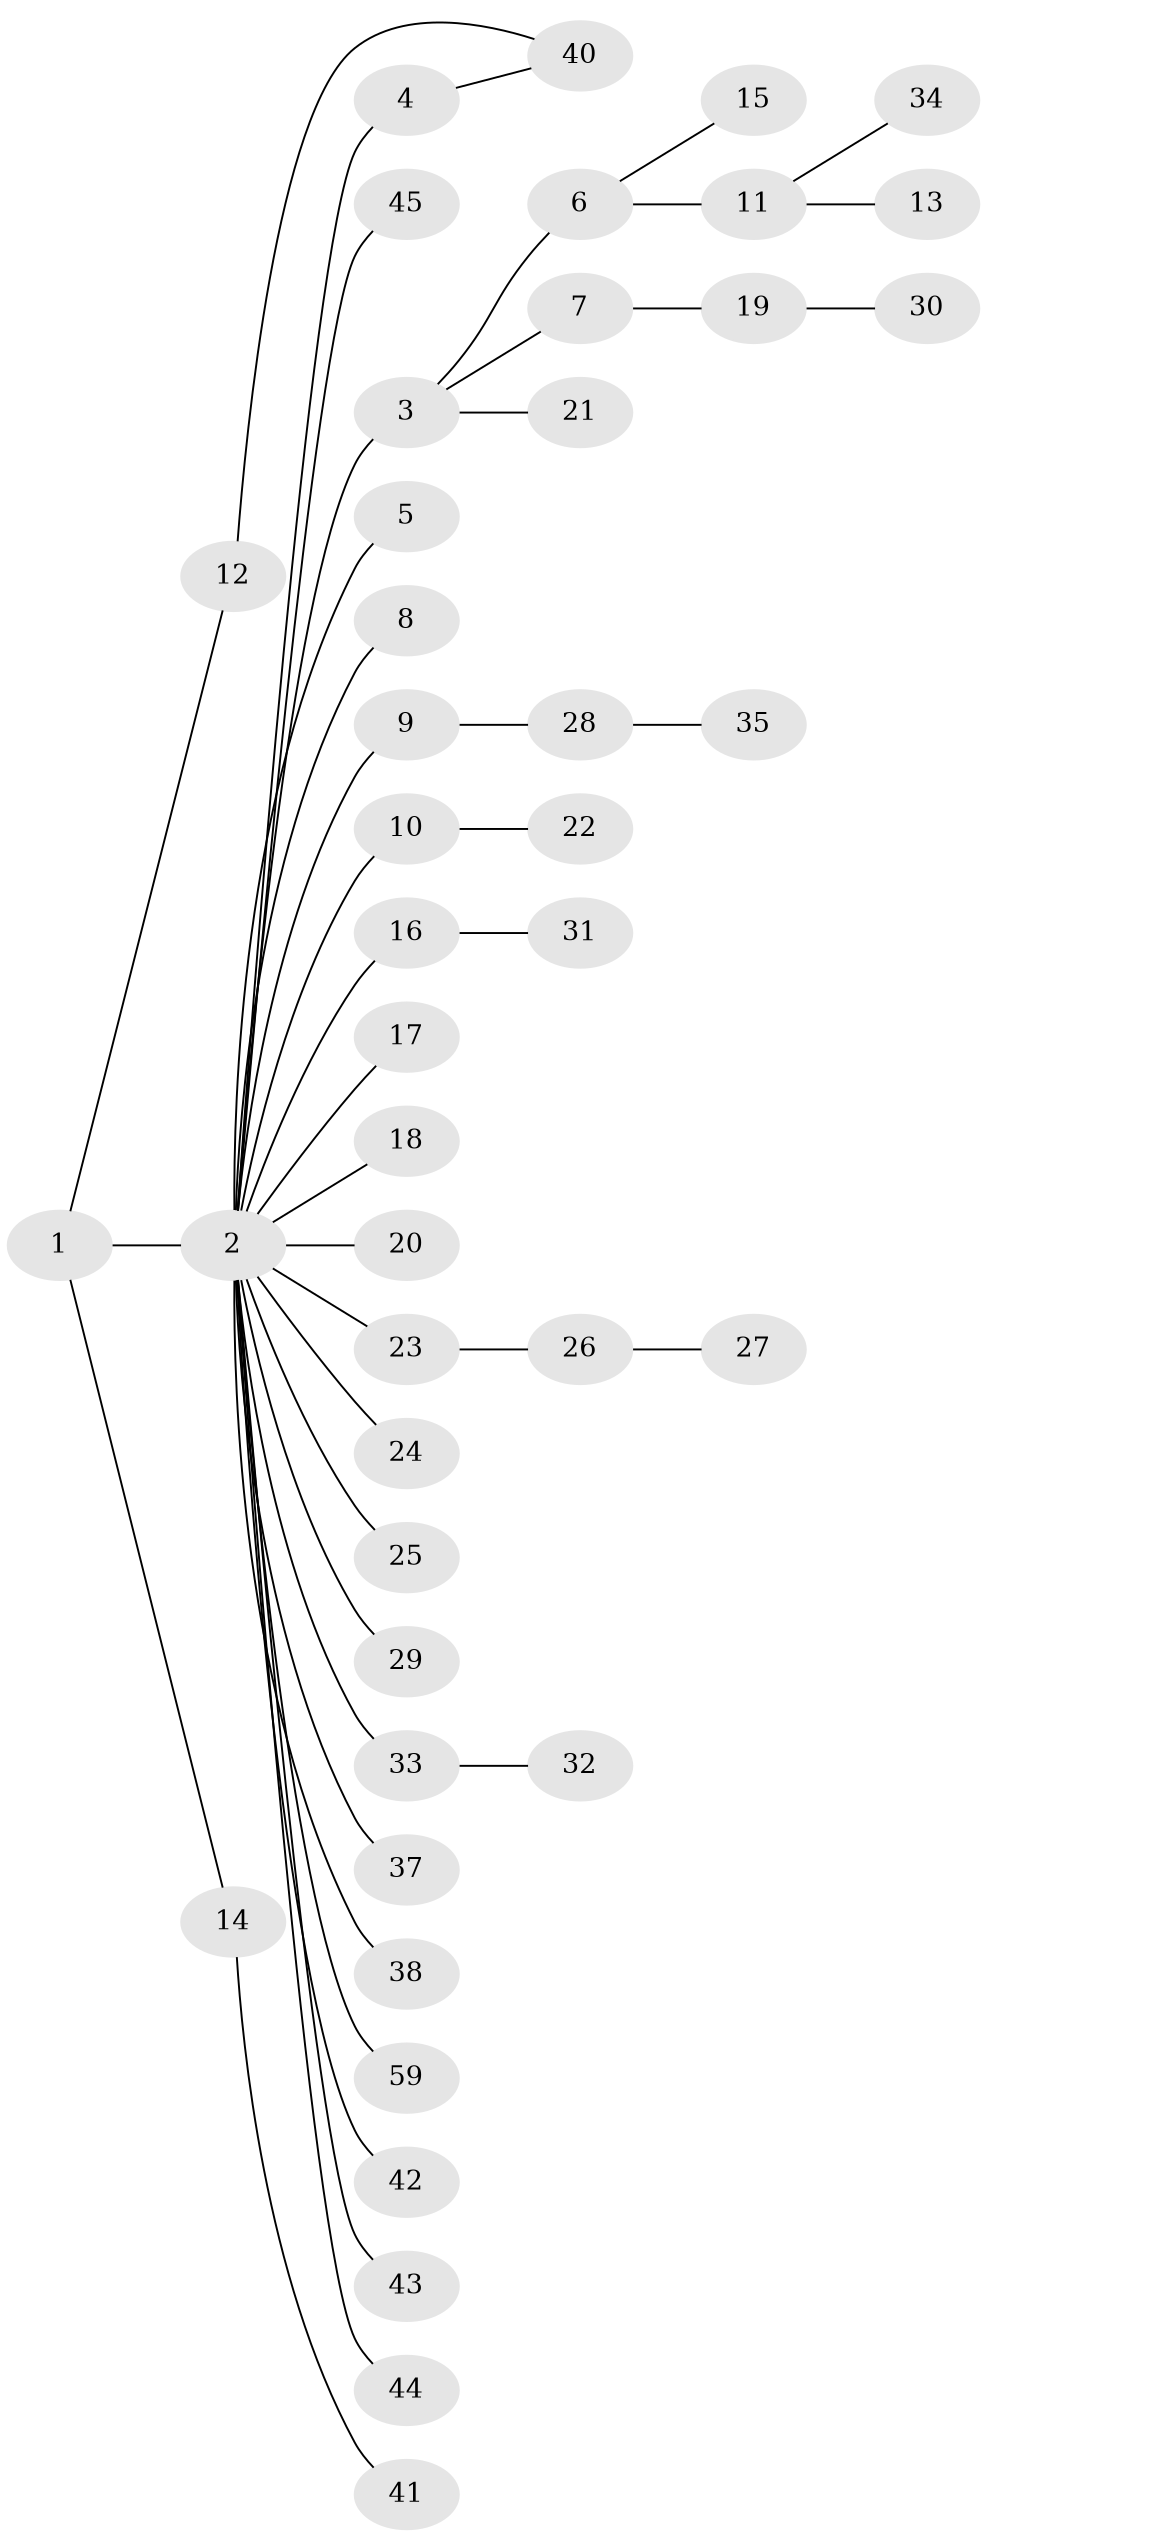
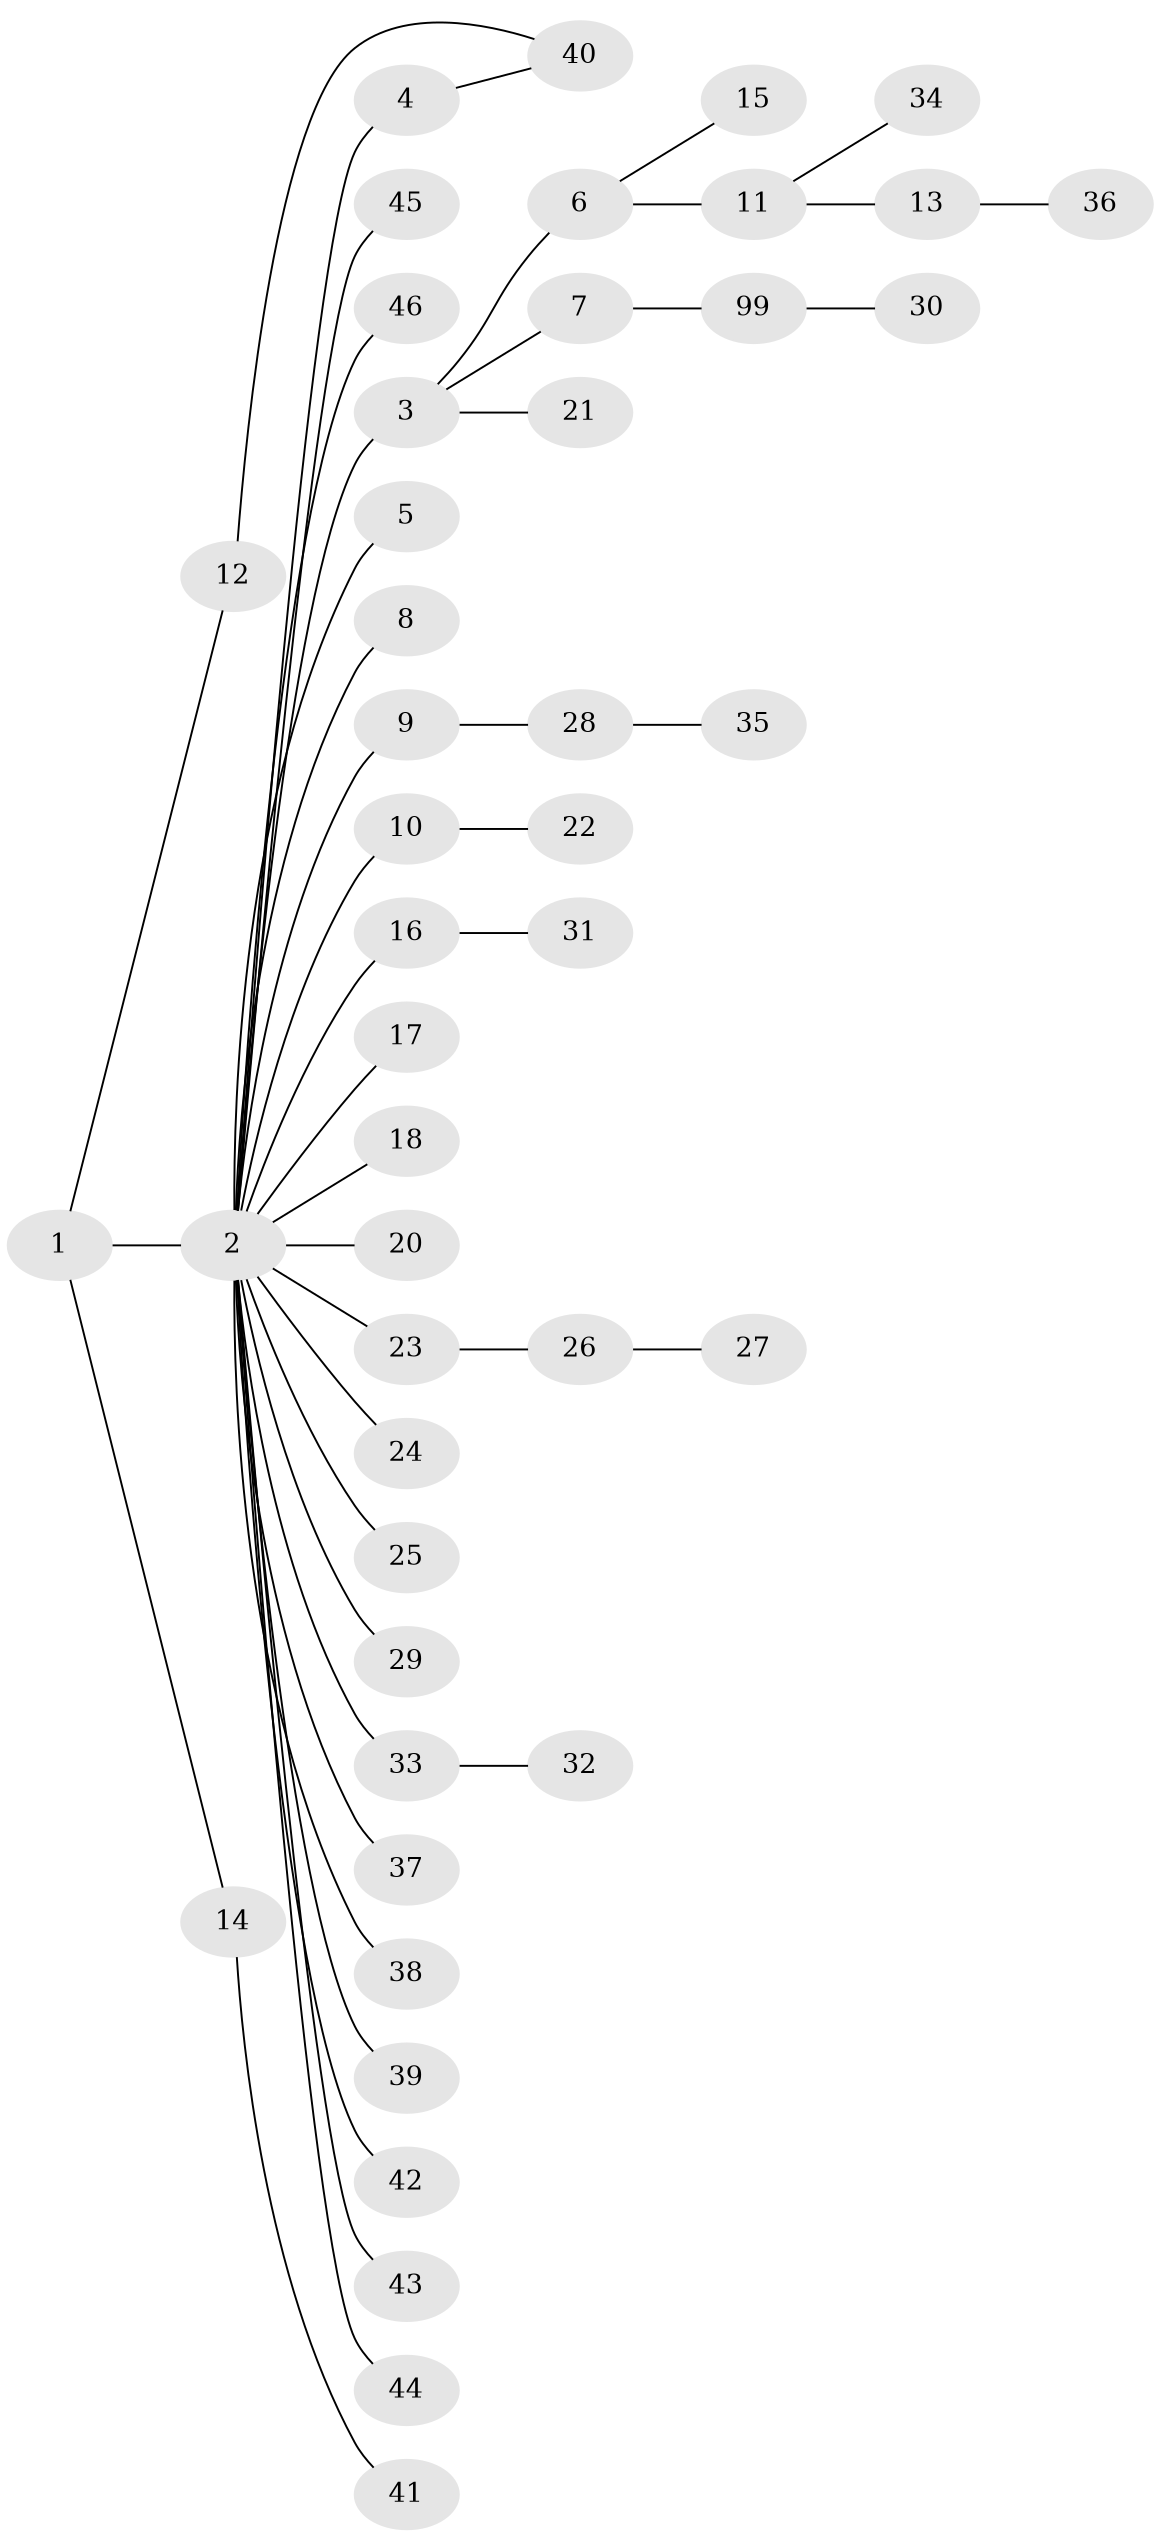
node "36": added
node "46": added
node "19": label "19" -> "99"
node "59": label "59" -> "39"
